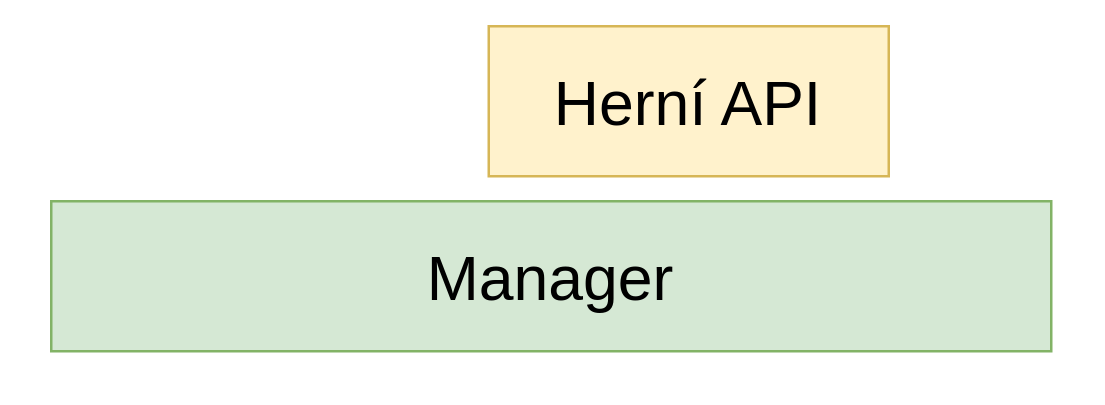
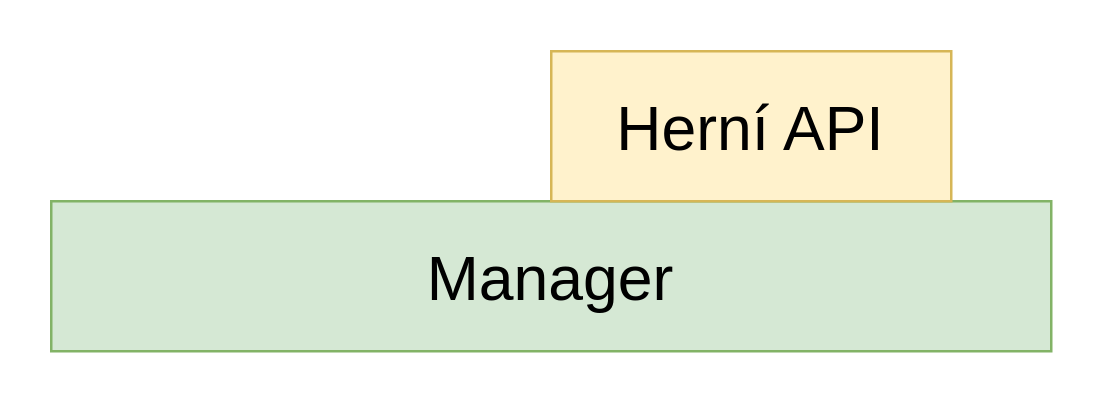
node "Herní API": moved (689, 101) -> (751, 126)
